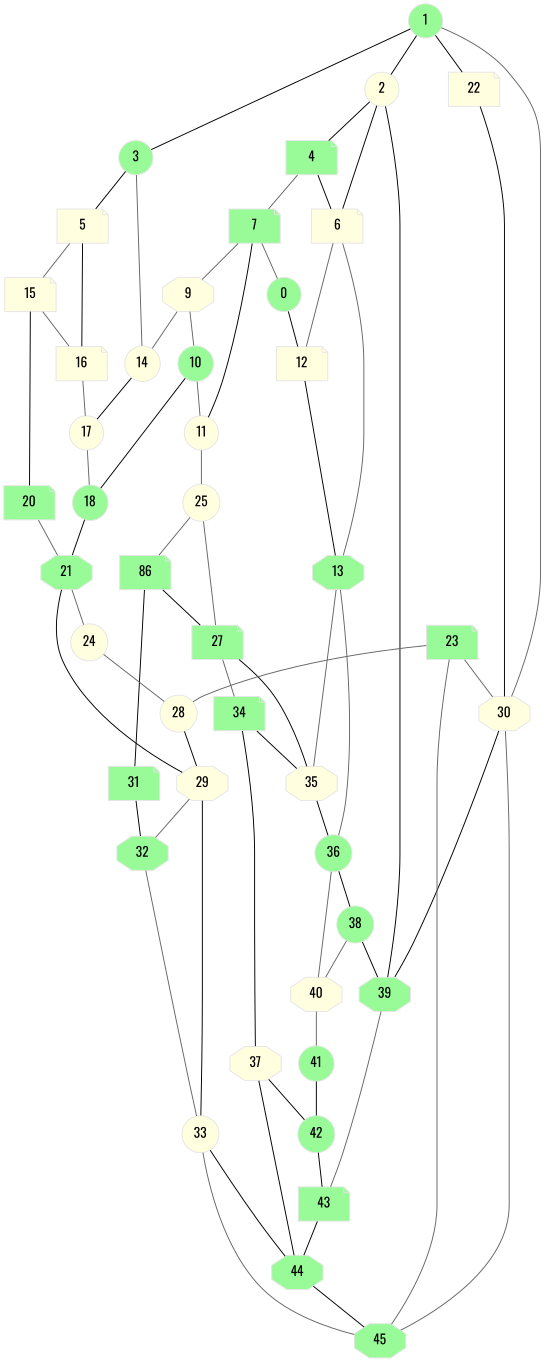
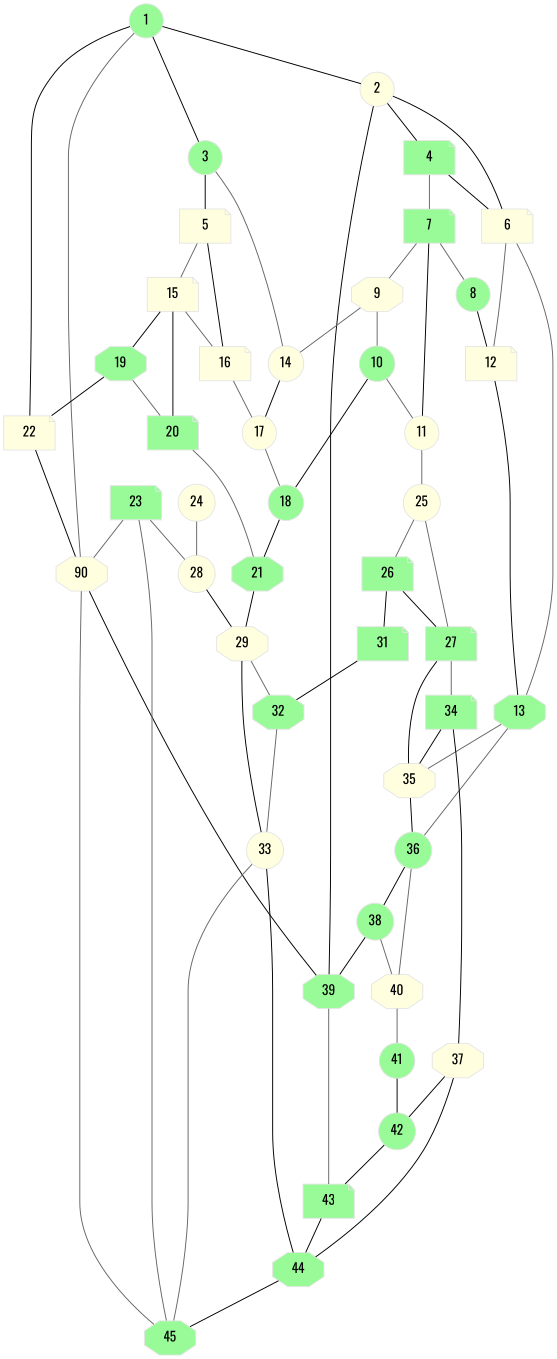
node "0": label "0" -> "8"
node "19": added
node "86": label "86" -> "26"
edge "21" -- "24": removed
node "30": label "30" -> "90"
